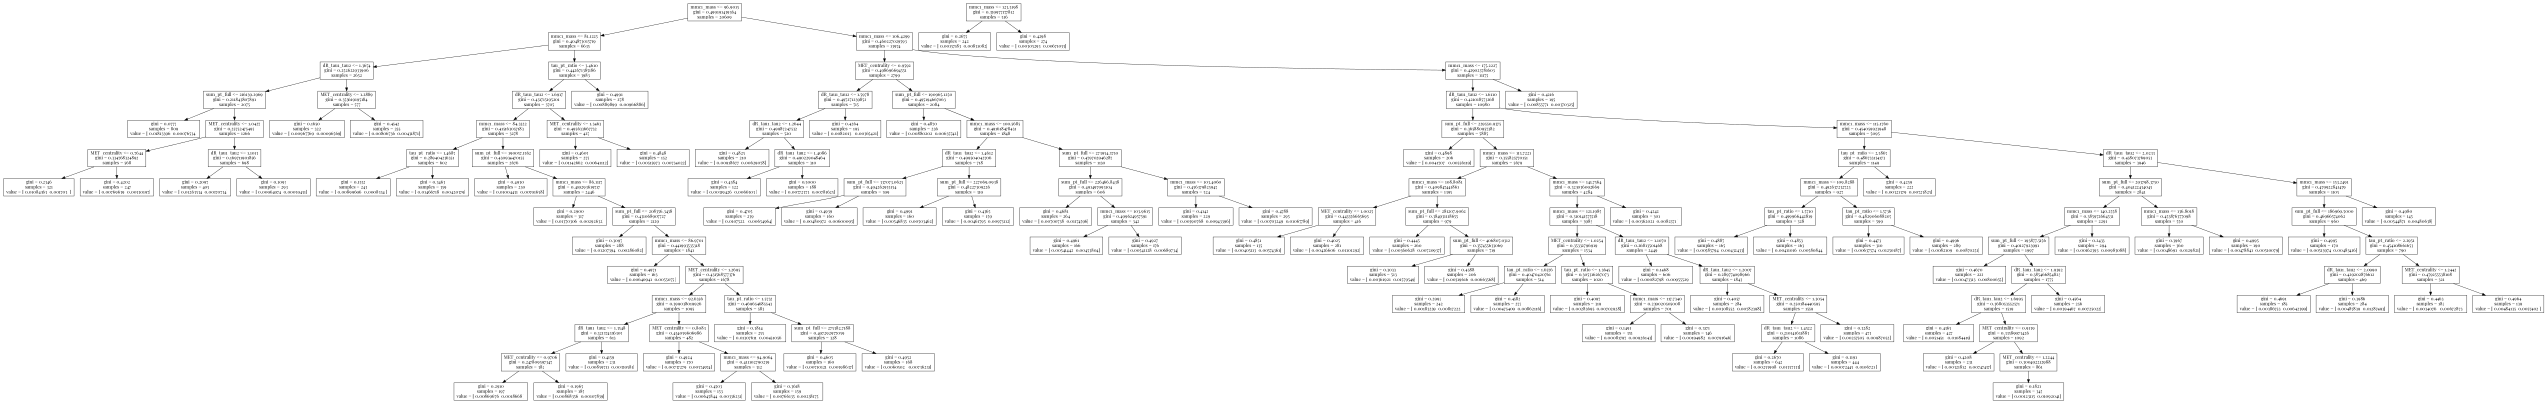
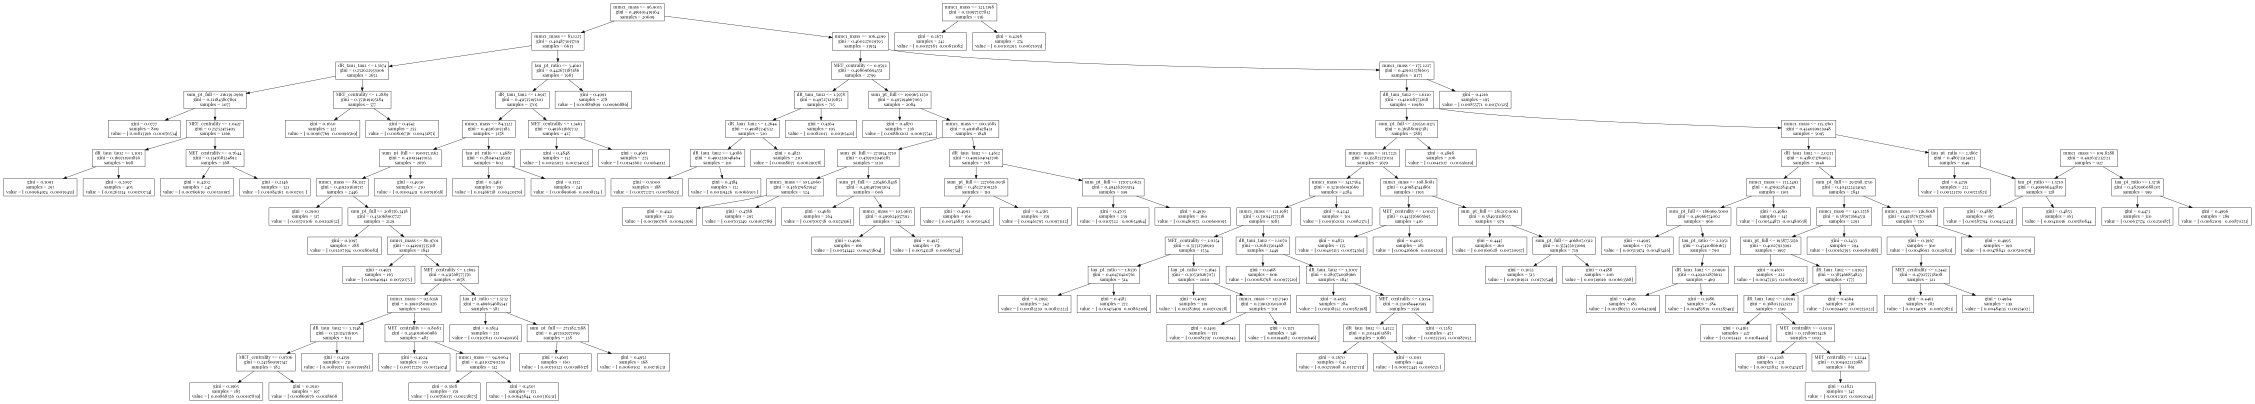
edge "tau_pt_ratio <= 2.5867 gini = 0.486733134173 samples = 1149" -> "mmc1_mass <= 109.8288 gini = 0.492637232723 samples = 927": now "tau_pt_ratio <= 2.5867 gini = 0.486733134173 samples = 1149" -> "tau_pt_ratio <= 1.5710 gini = 0.499966442819 samples = 328"
edge "tau_pt_ratio <= 2.2951 gini = 0.454108661653 samples = 790" -> "MET_centrality <= 1.2442 gini = 0.479255538108 samples = 321": now "gini = 0.3967 samples = 360 value = [ 0.0048691  0.0129821]" -> "MET_centrality <= 1.2442 gini = 0.479255538108 samples = 321"
